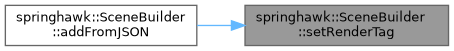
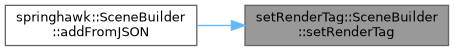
node "springhawk::SceneBuilder ::setRenderTag": label "springhawk::SceneBuilder ::setRenderTag" -> "setRenderTag::SceneBuilder ::setRenderTag"
